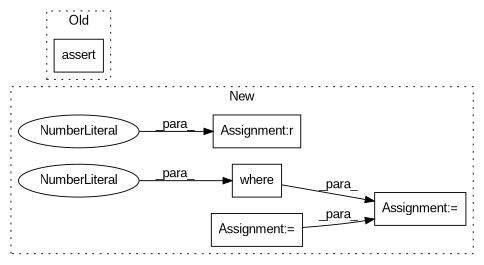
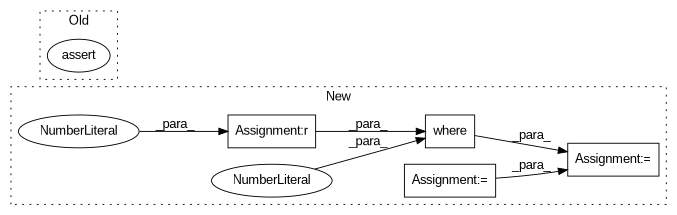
node "assert": shape box -> ellipse
edge "Assignment:r" -> "where": added, label "_para_"
